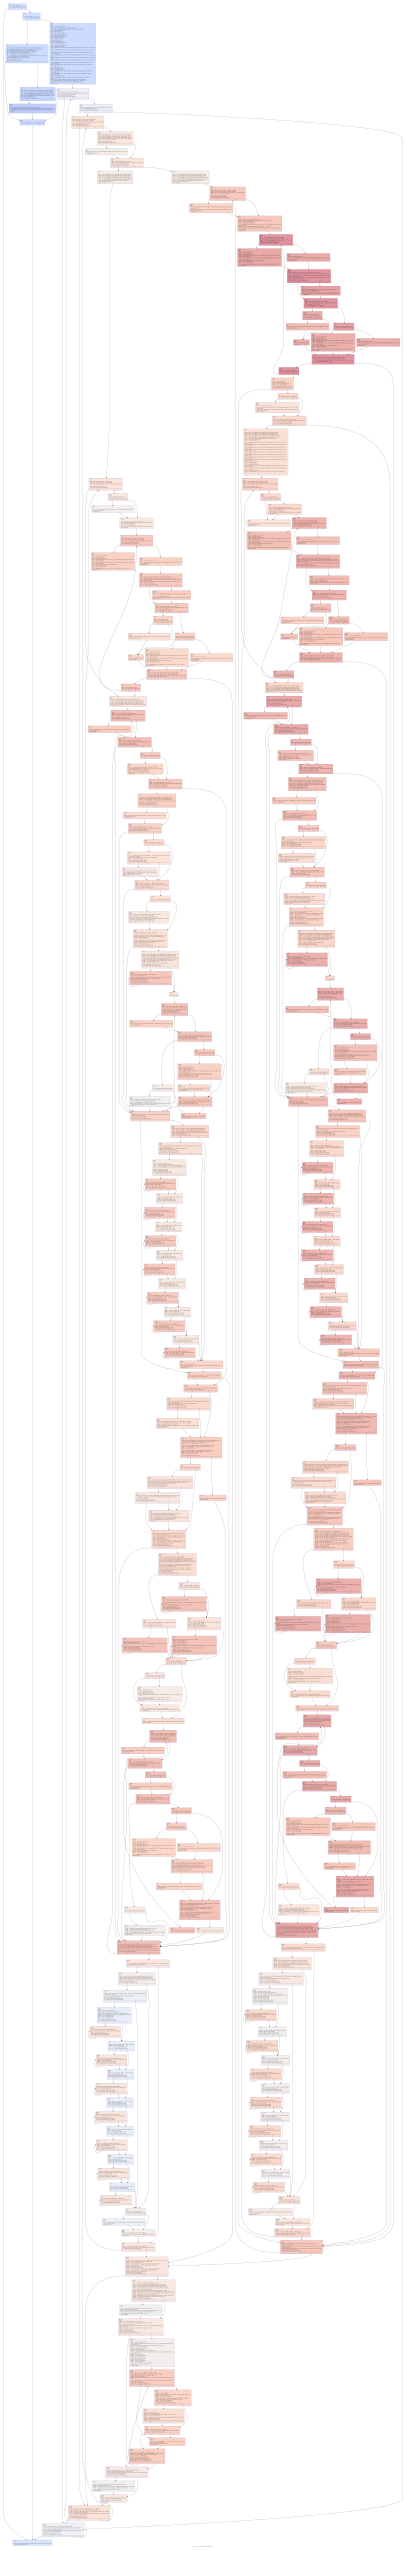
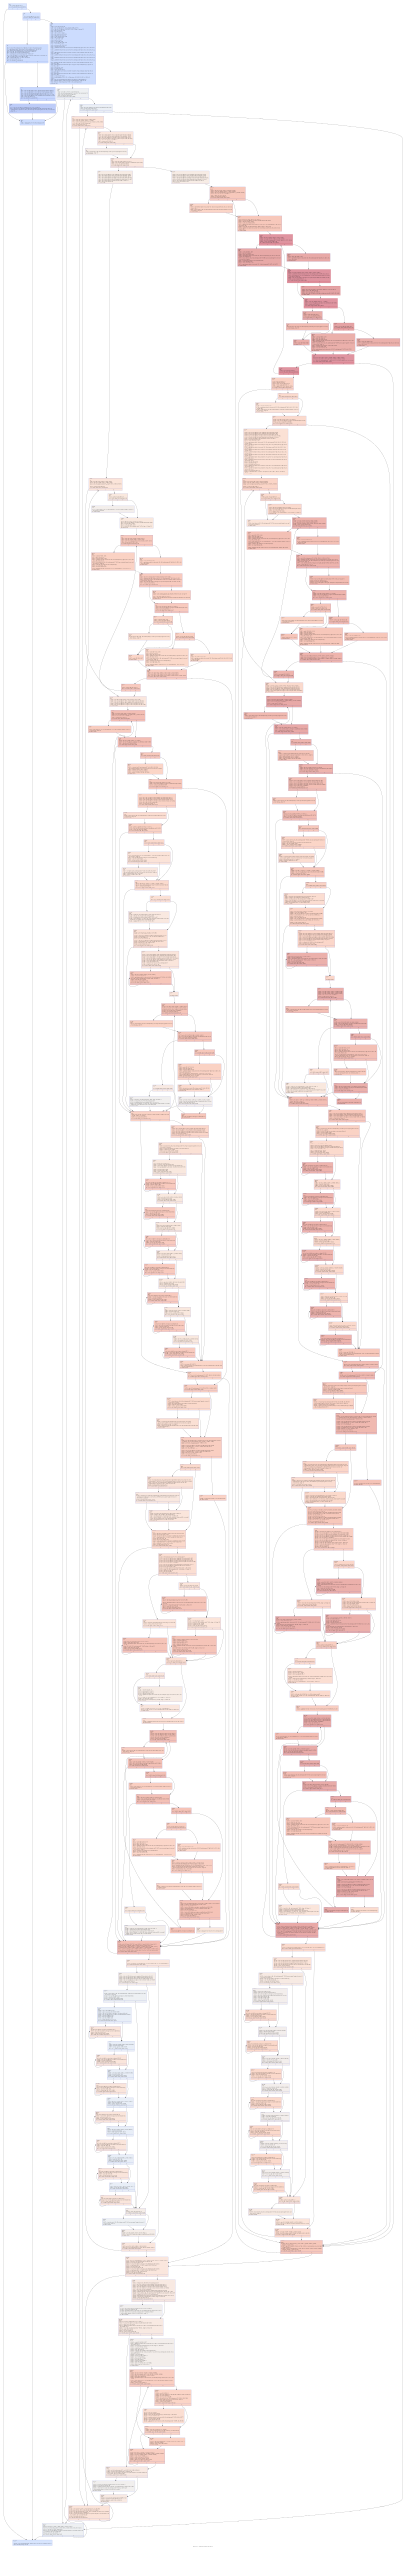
node "%291:": fillcolor #ec7f6370 -> #e3d9d370
